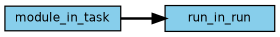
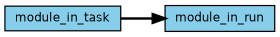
node "run_in_run": label "run_in_run" -> "module_in_run"
